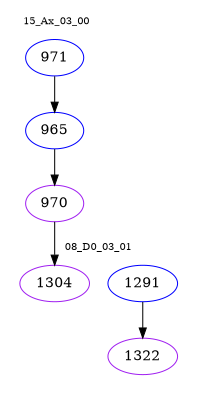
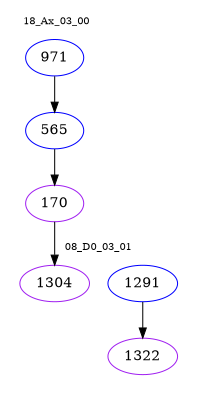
cluster "15_Ax_03_00": label "15_Ax_03_00" -> "18_Ax_03_00"
node "965": label "965" -> "565"
node "970": label "970" -> "170"
